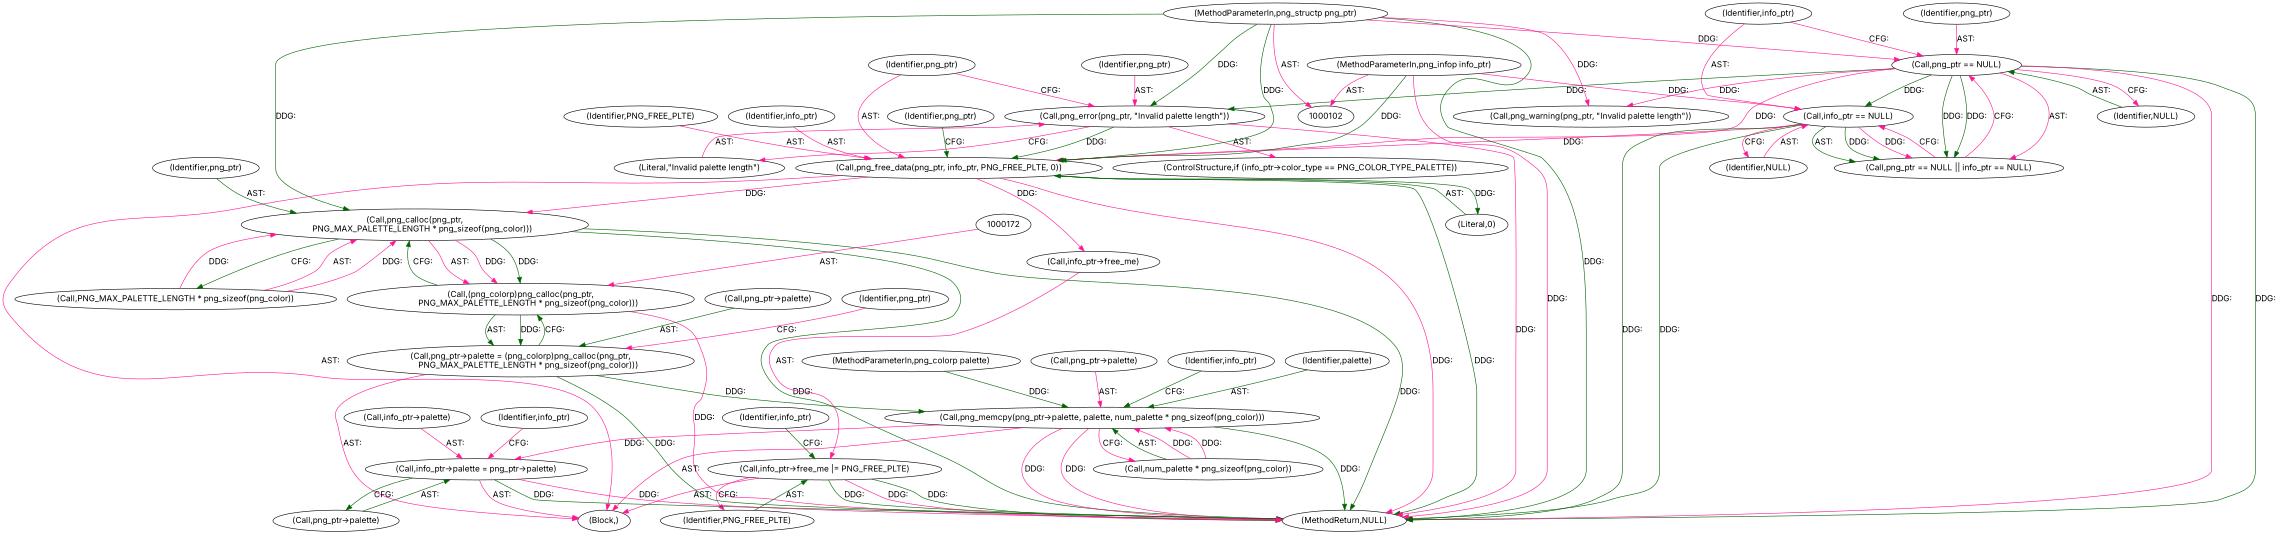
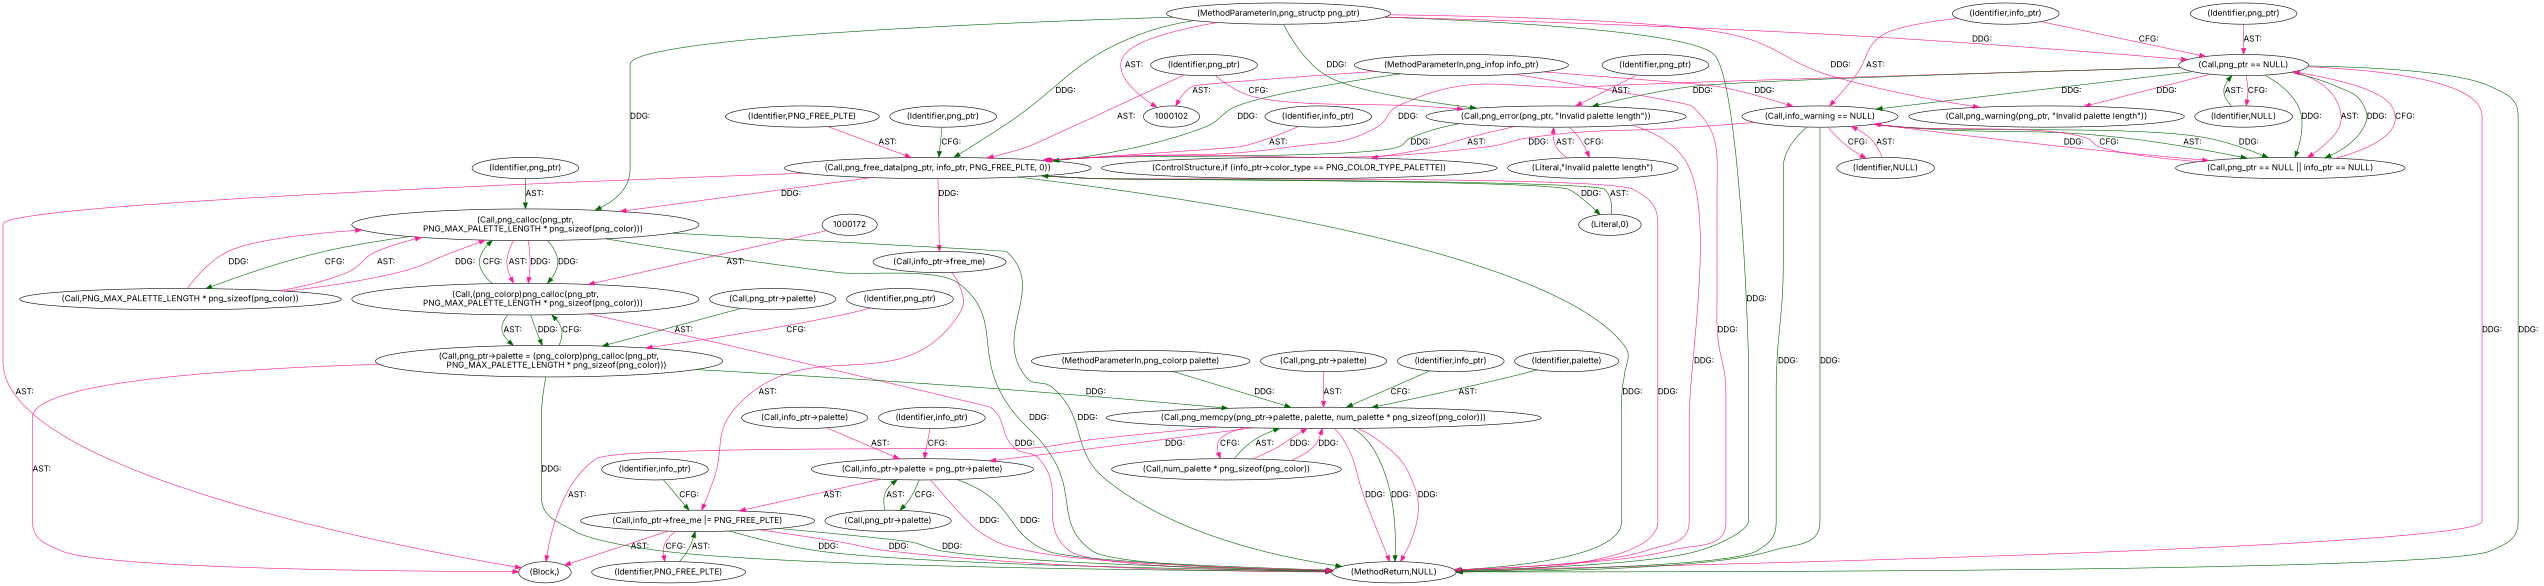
node "(Call,info_ptr == NULL)": label "(Call,info_ptr == NULL)" -> "(Call,info_warning == NULL)"
edge "(Call,info_ptr->palette = png_ptr->palette)" -> "(Block,)": now "(Call,info_ptr->palette = png_ptr->palette)" -> "(Call,info_ptr->free_me |= PNG_FREE_PLTE)"
